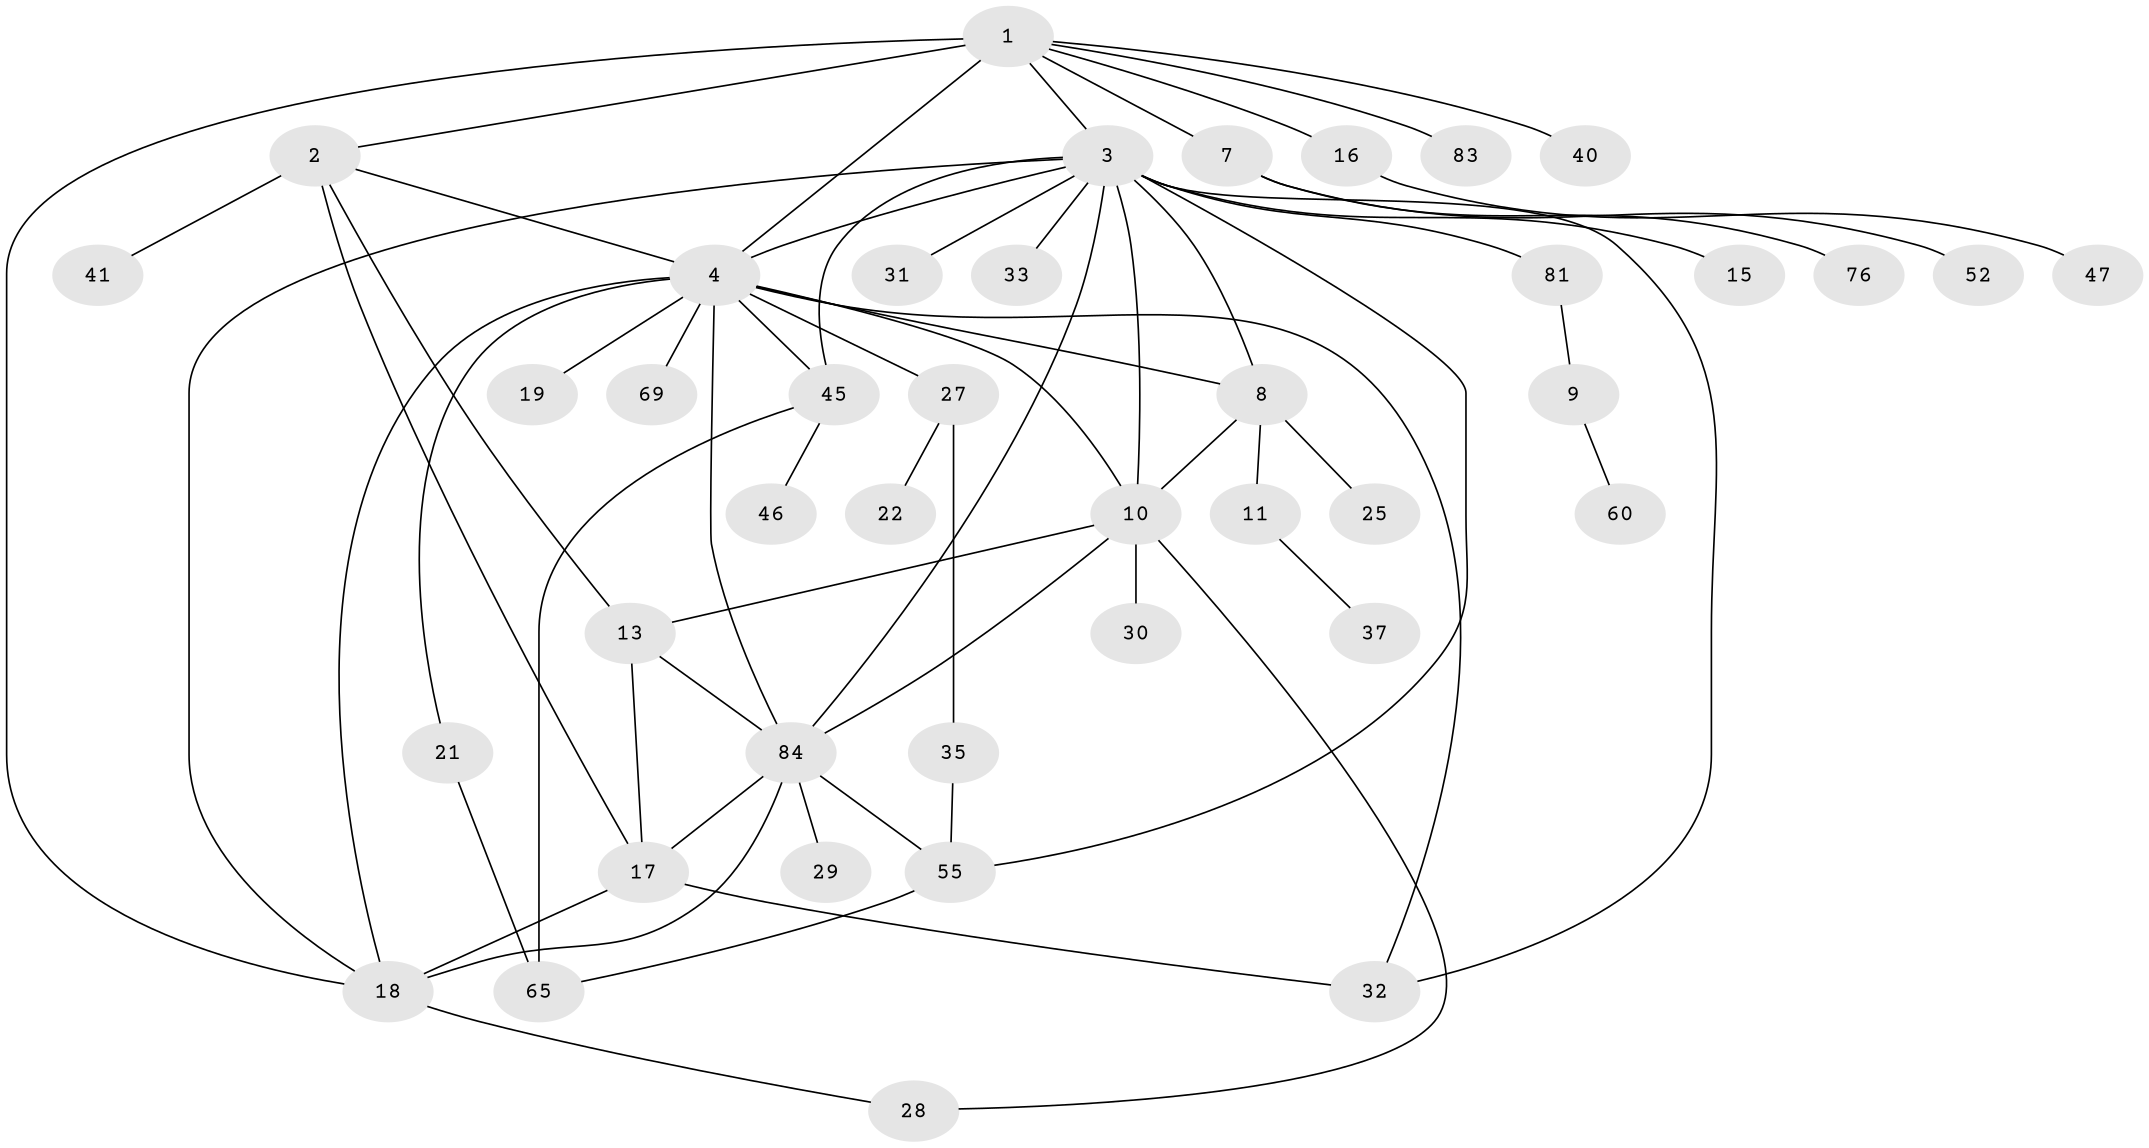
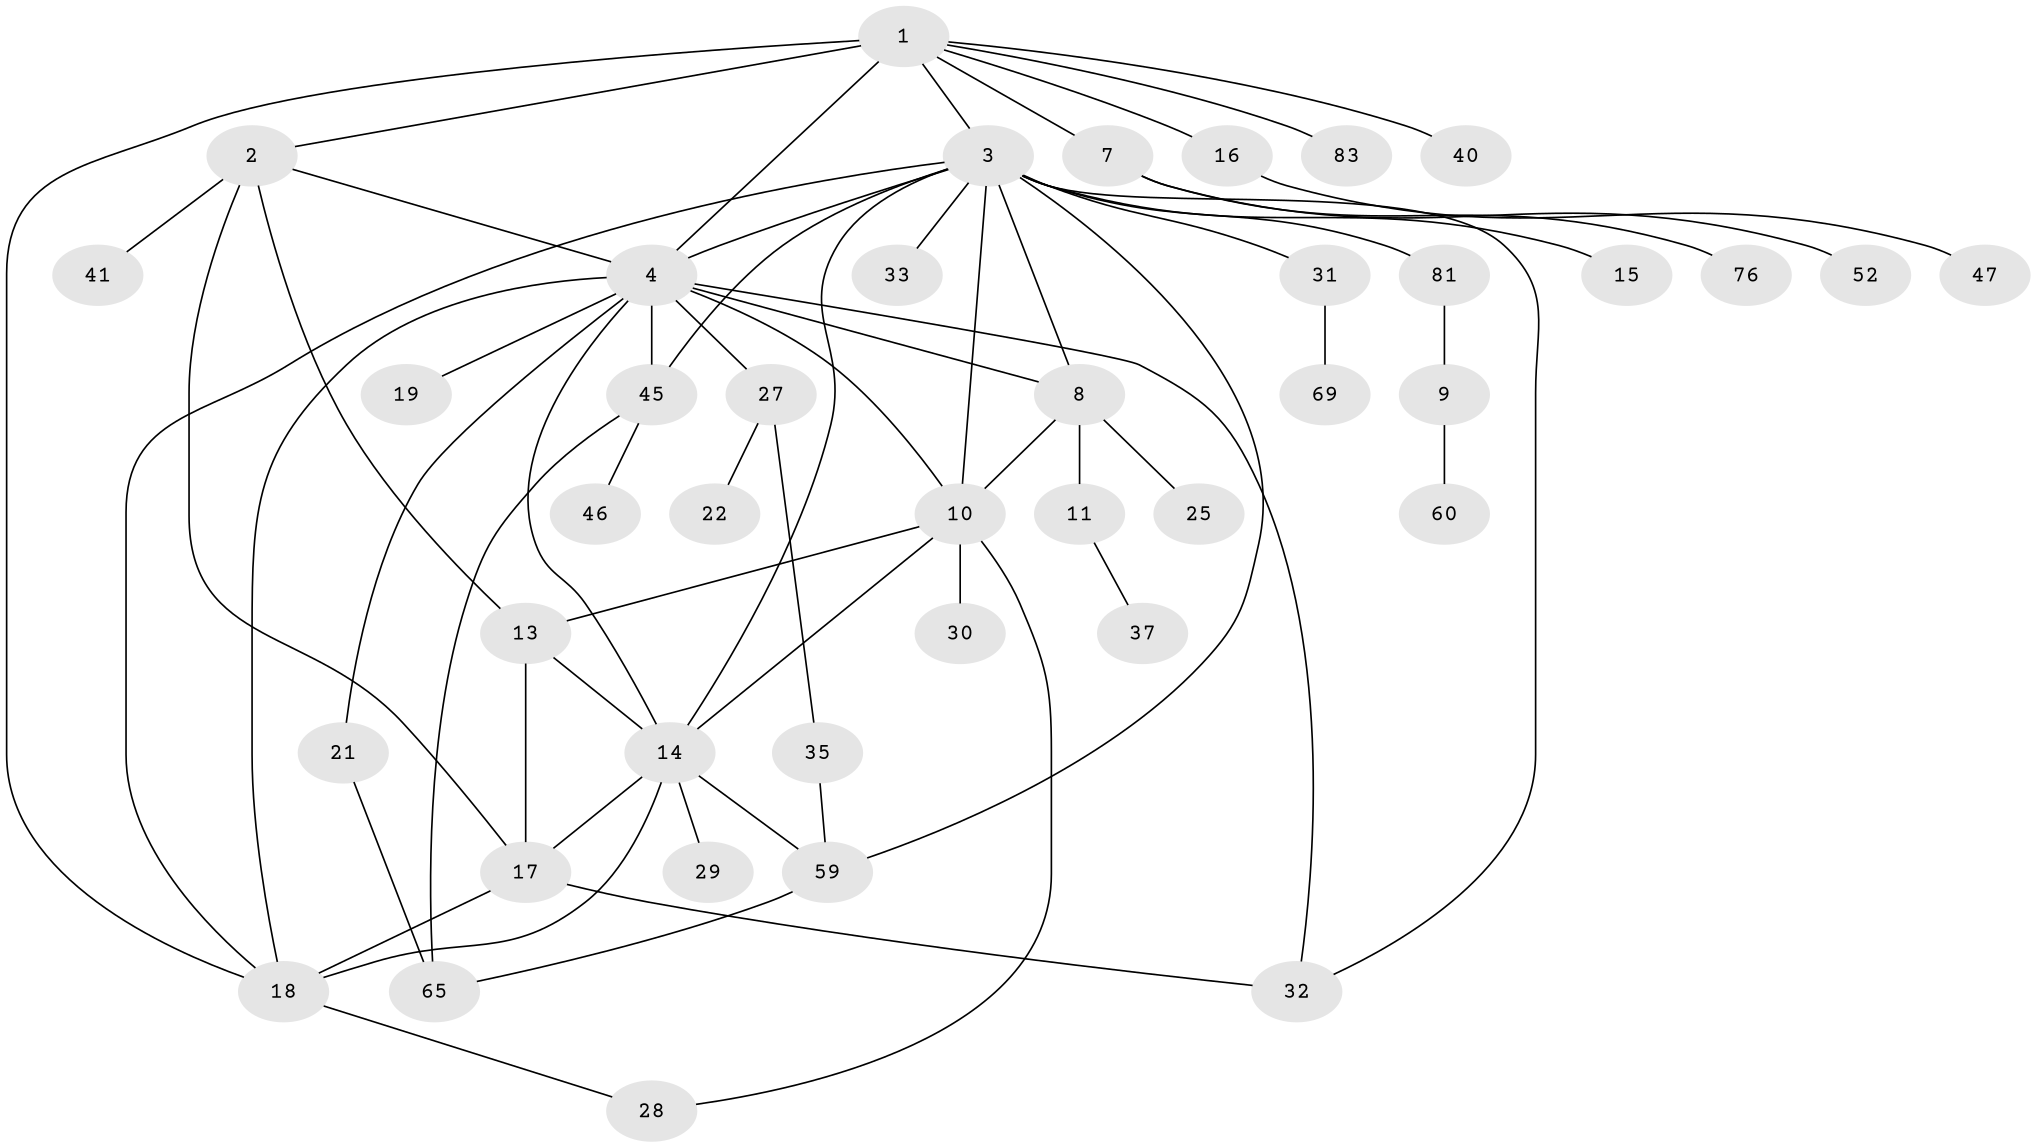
edge "4" -- "69": now "31" -- "69"
node "84": label "84" -> "14"
node "55": label "55" -> "59"
